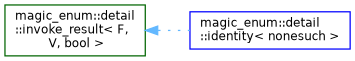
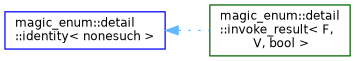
edge "magic_enum::detail ::identity< nonesuch >" -> "magic_enum::detail ::invoke_result< F, V, bool >": reversed
